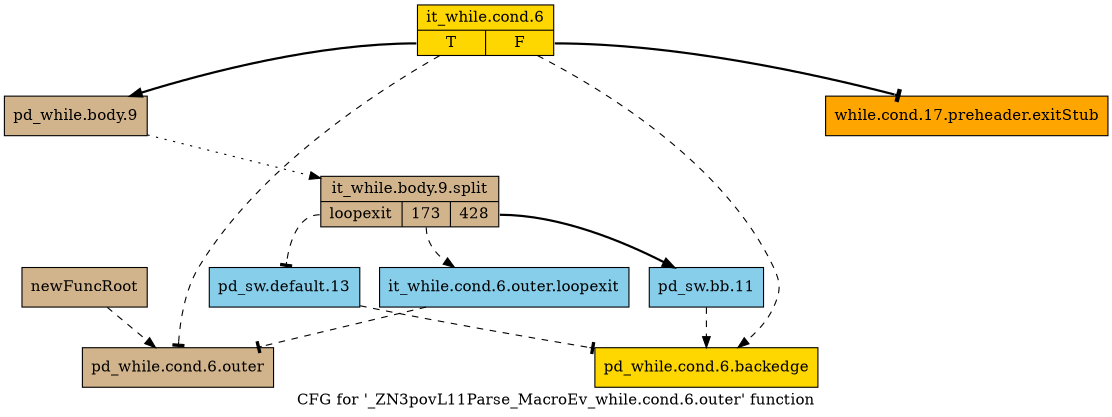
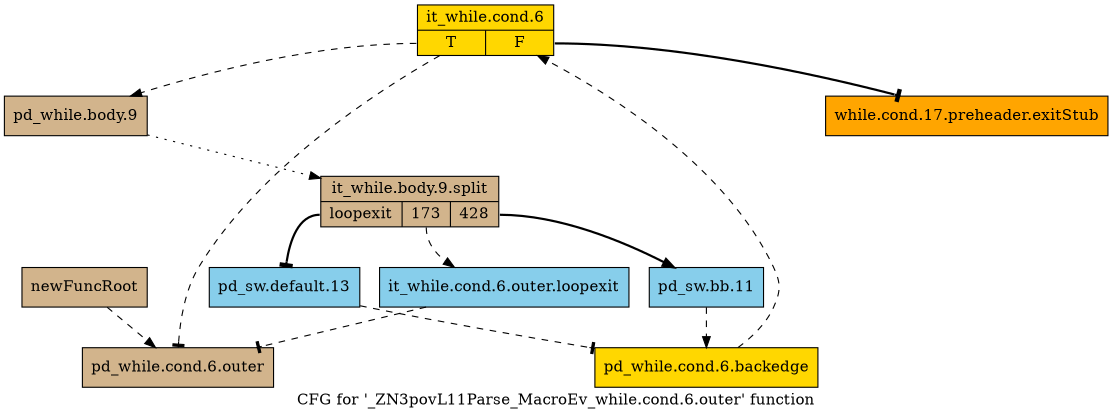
edge "it_while.cond.6" -> "pd_while.body.9": style bold -> dashed
edge "it_while.cond.6" -> "pd_while.cond.6.backedge": reversed
edge "it_while.body.9.split" -> "pd_sw.default.13": style dashed -> bold
